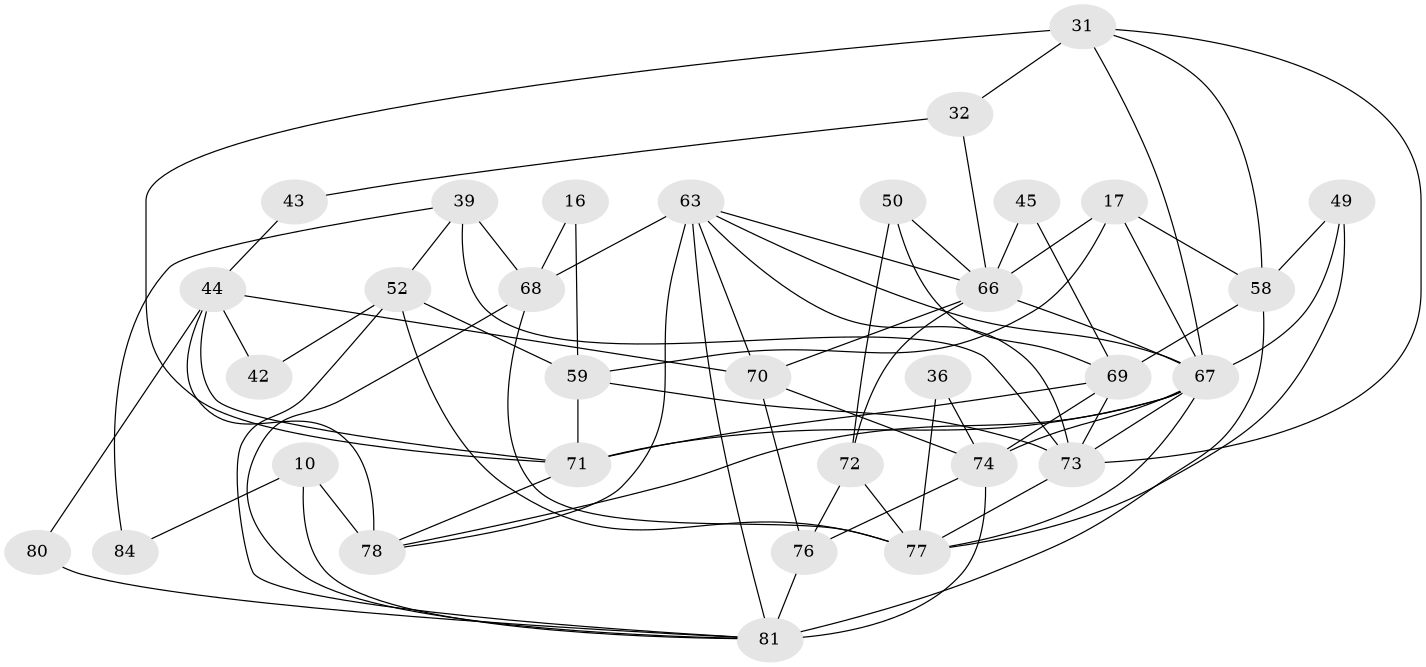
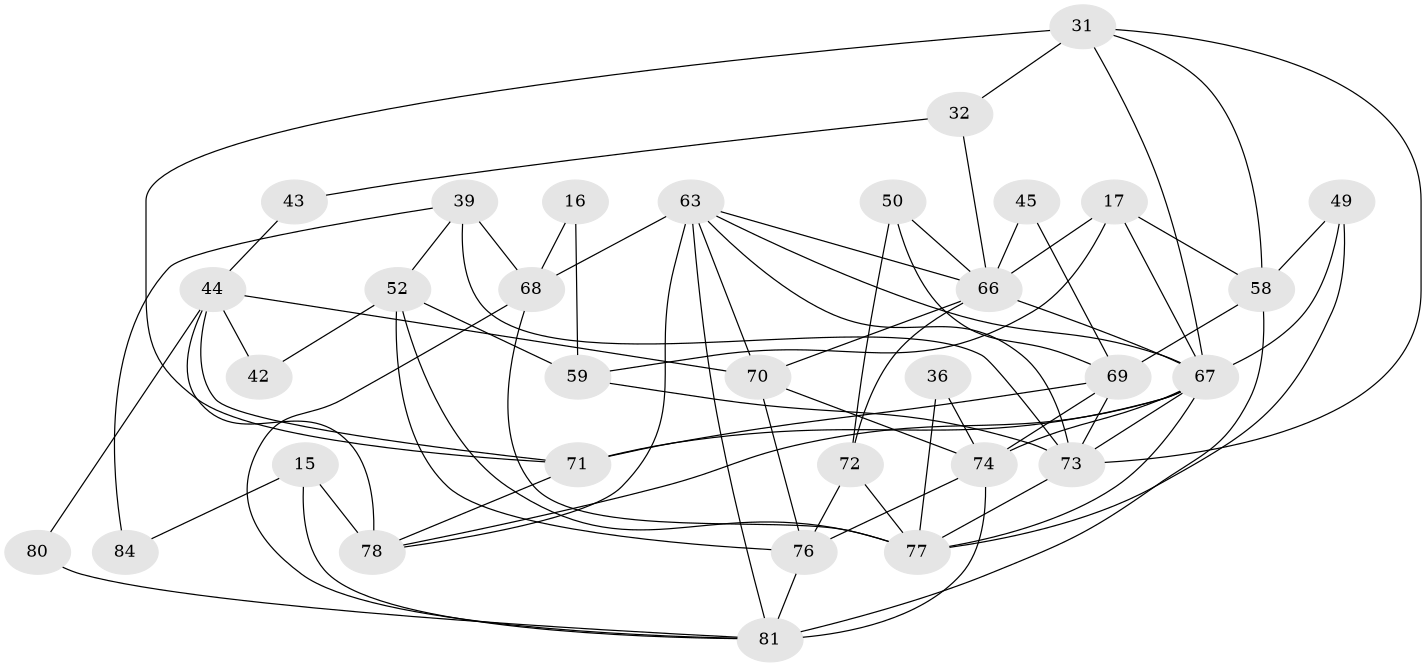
edge "59" -- "71": removed
node "10": label "10" -> "15"
edge "52" -- "81": now "52" -- "76"
